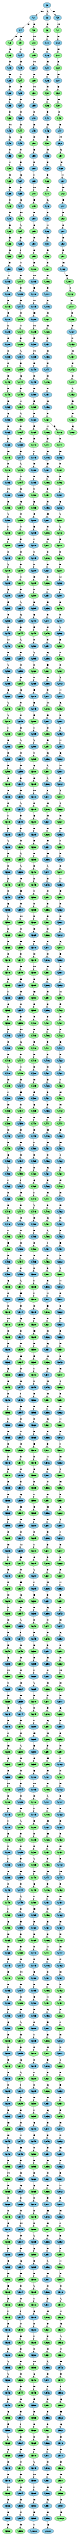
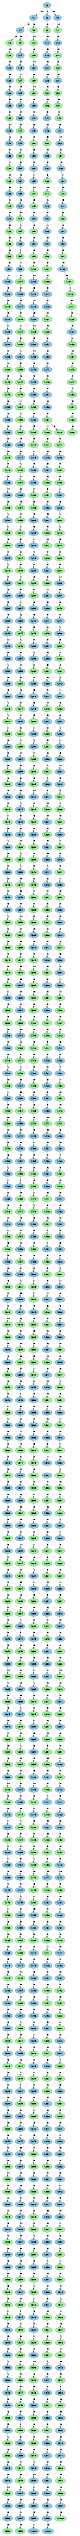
edge "S576" -> "S581": removed, label "F"
